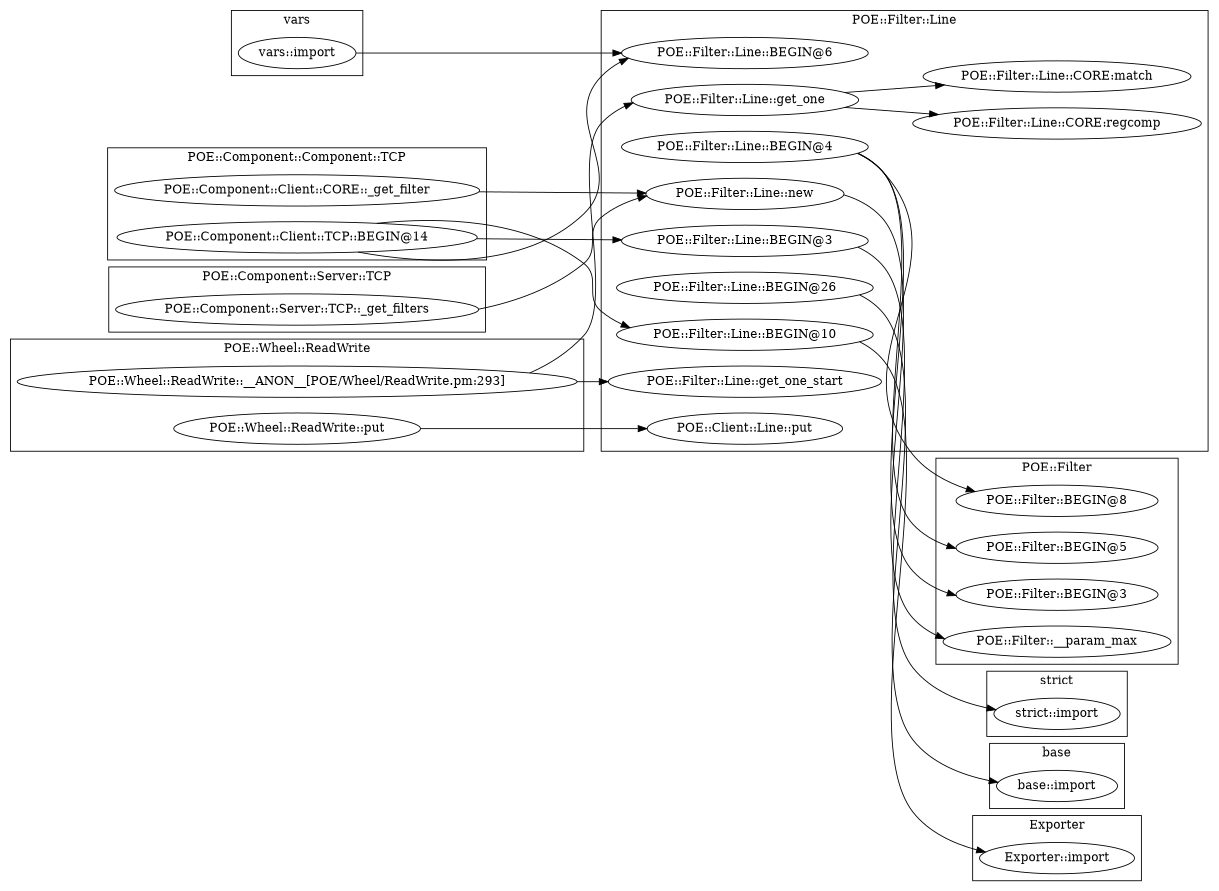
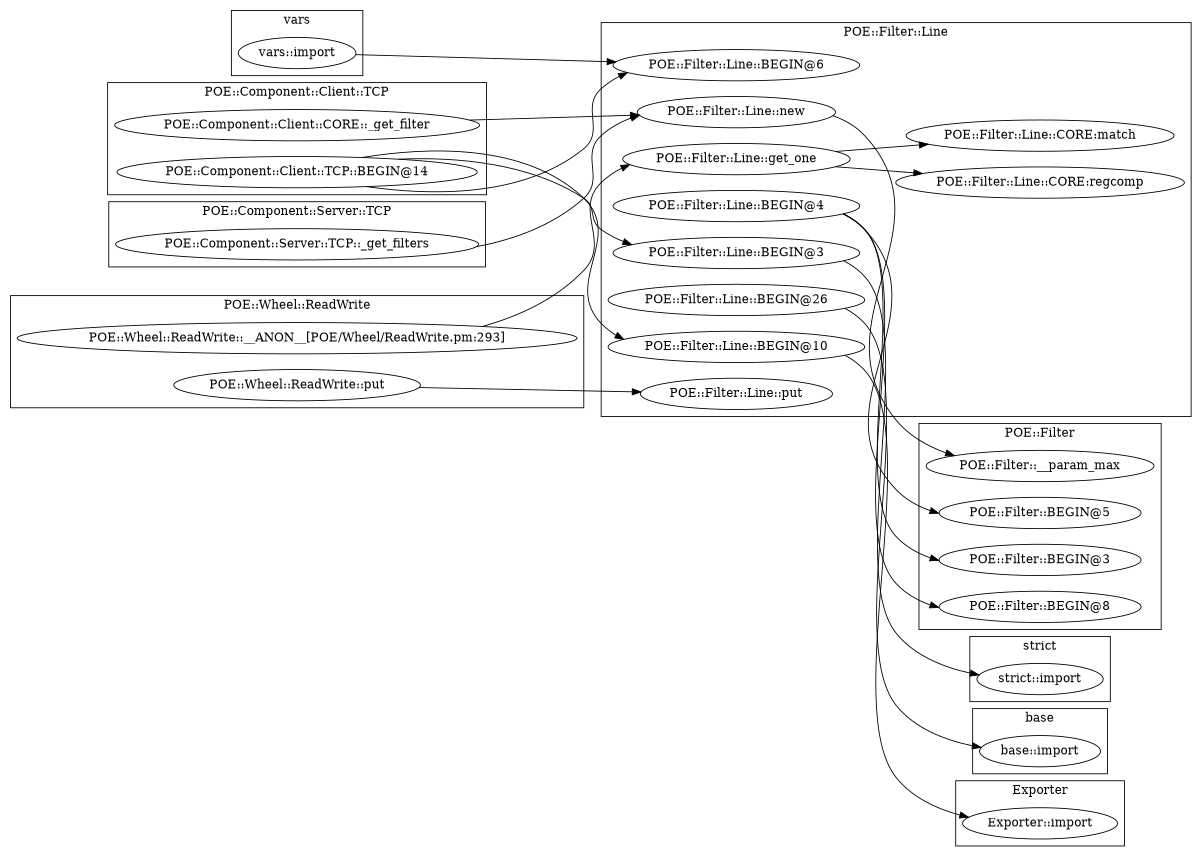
cluster "POE::Component::Component::TCP": label "POE::Component::Component::TCP" -> "POE::Component::Client::TCP"
node "POE::Filter::Line::get_one_start": removed
node "POE::Client::Line::put": label "POE::Client::Line::put" -> "POE::Filter::Line::put"
